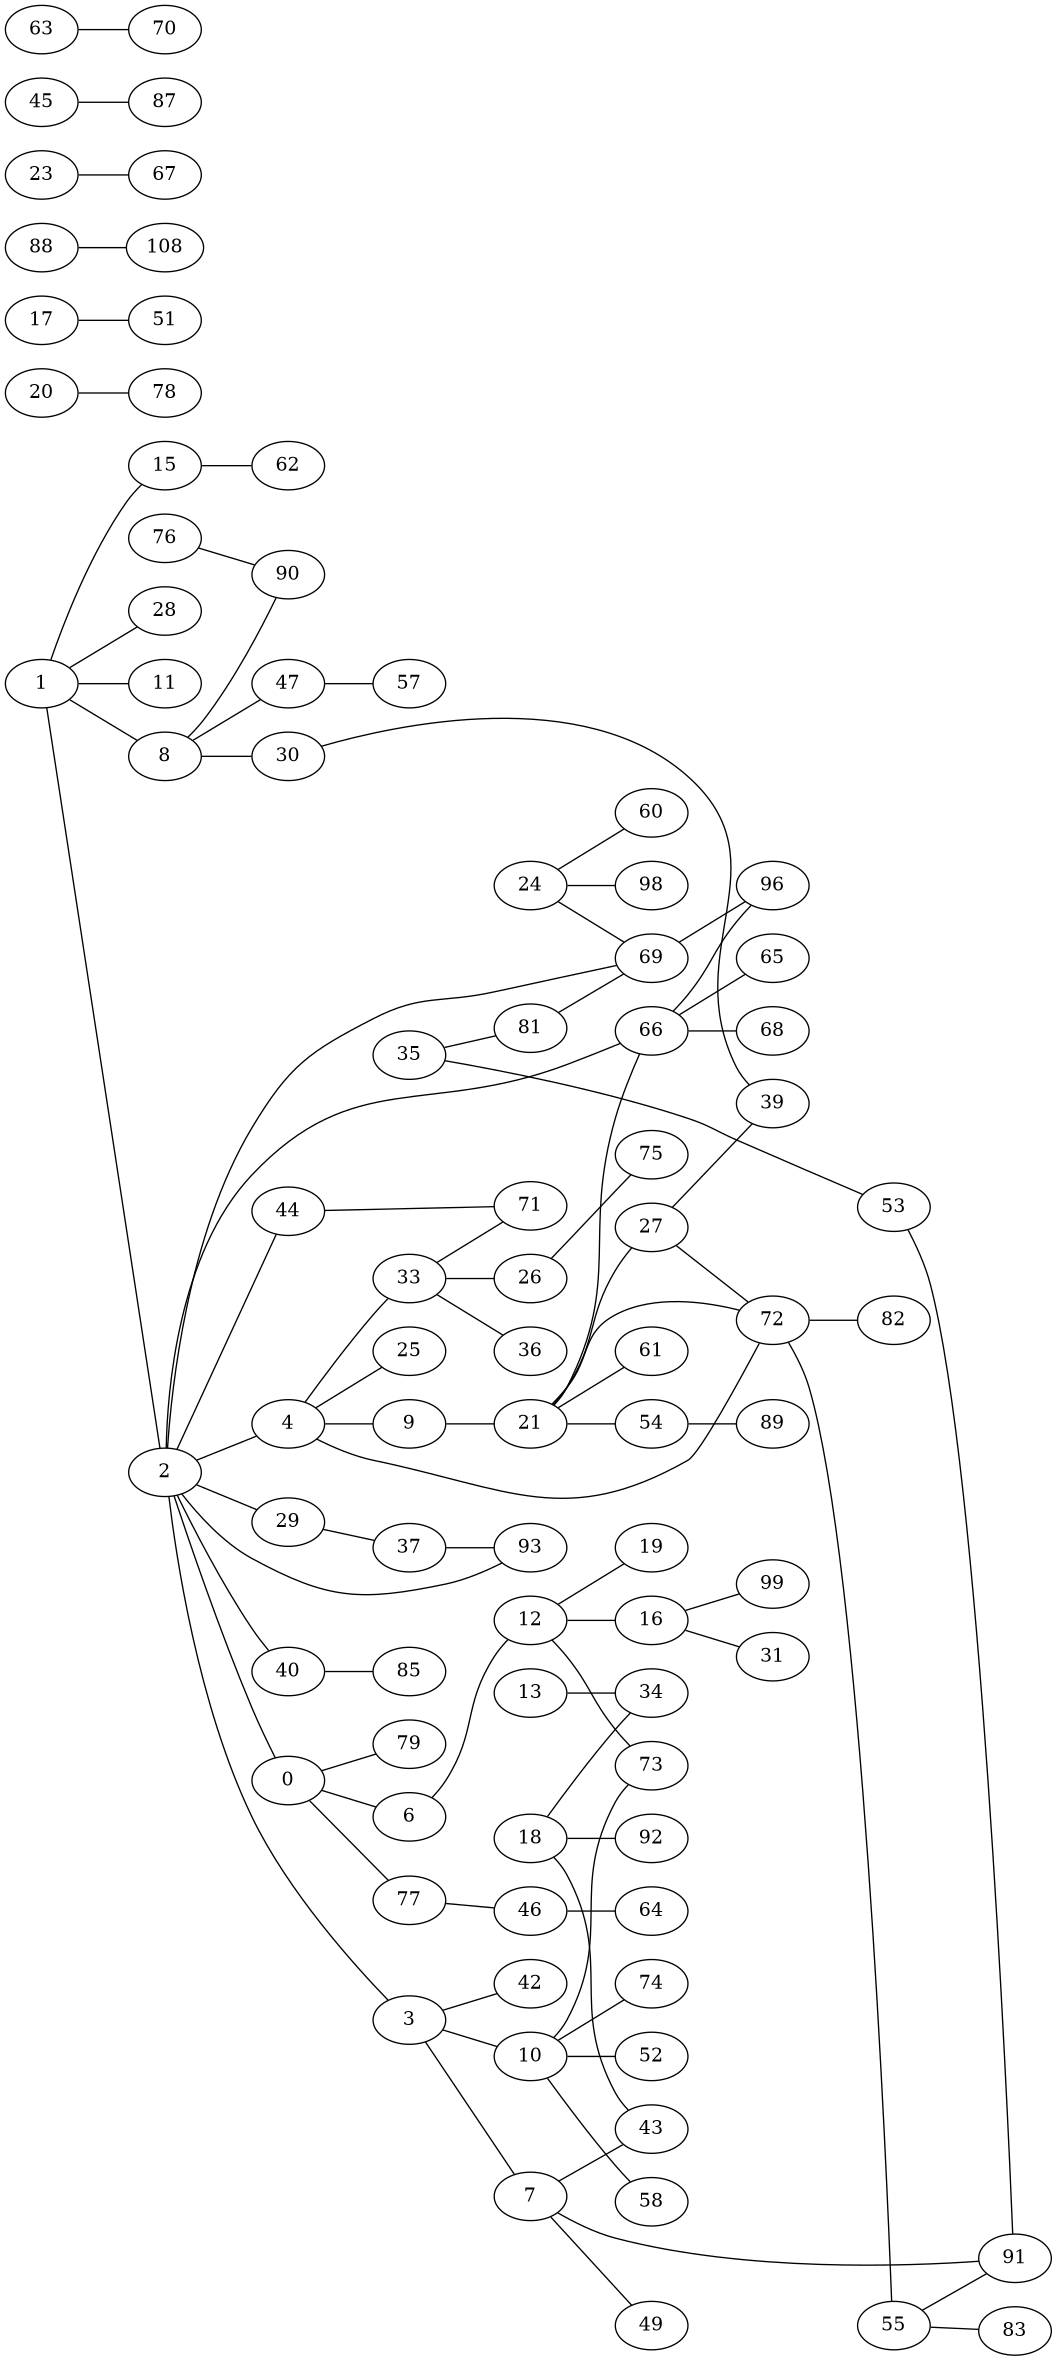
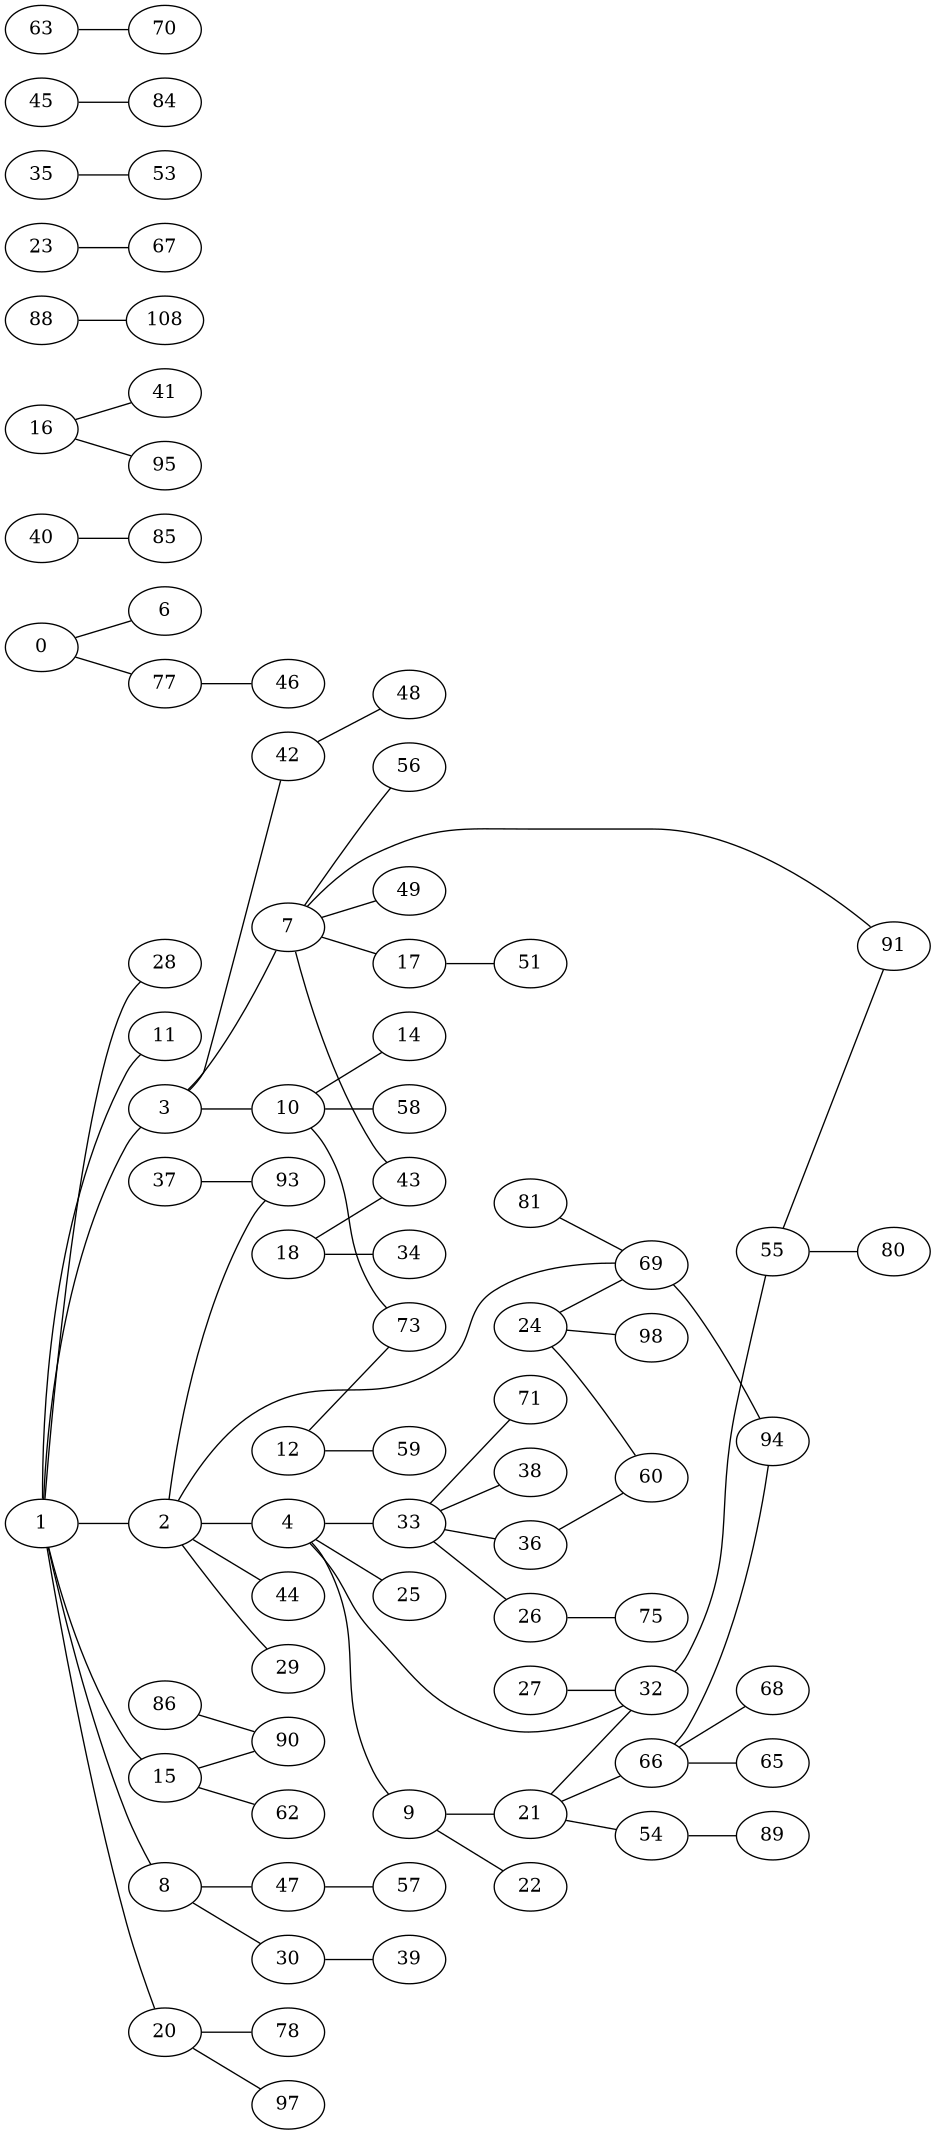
node "87": label "87" -> "84"
node "76": label "76" -> "86"
edge "90" -- "8": now "90" -- "15"
node "48": added
node "56": added
node "96": label "96" -> "94"
edge "7" -- "17": added
edge "81" -- "35": removed
edge "66" -- "2": removed
edge "39" -- "27": removed
edge "71" -- "44": removed
edge "27" -- "21": removed
node "72": label "72" -> "32"
node "82": removed
node "61": removed
node "38": added
edge "60" -- "36": added
edge "29" -- "37": removed
node "19": label "19" -> "59"
edge "2" -- "40": removed
node "99": label "99" -> "95"
edge "12" -- "16": removed
edge "2" -- "0": removed
node "31": label "31" -> "41"
node "13": removed
edge "12" -- "6": removed
edge "53" -- "91": removed
node "79": removed
edge "2" -- "3": now "1" -- "3"
edge "1" -- "20": added
node "92": removed
node "22": added
node "64": removed
node "74": label "74" -> "14"
node "52": removed
node "97": added
node "83": label "83" -> "80"
